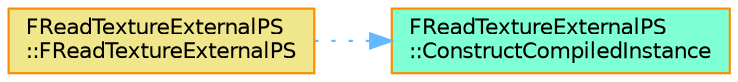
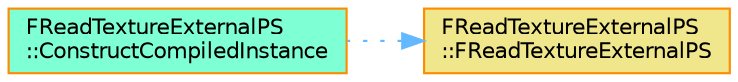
edge "FReadTextureExternalPS ::FReadTextureExternalPS" -> "FReadTextureExternalPS ::ConstructCompiledInstance": reversed
